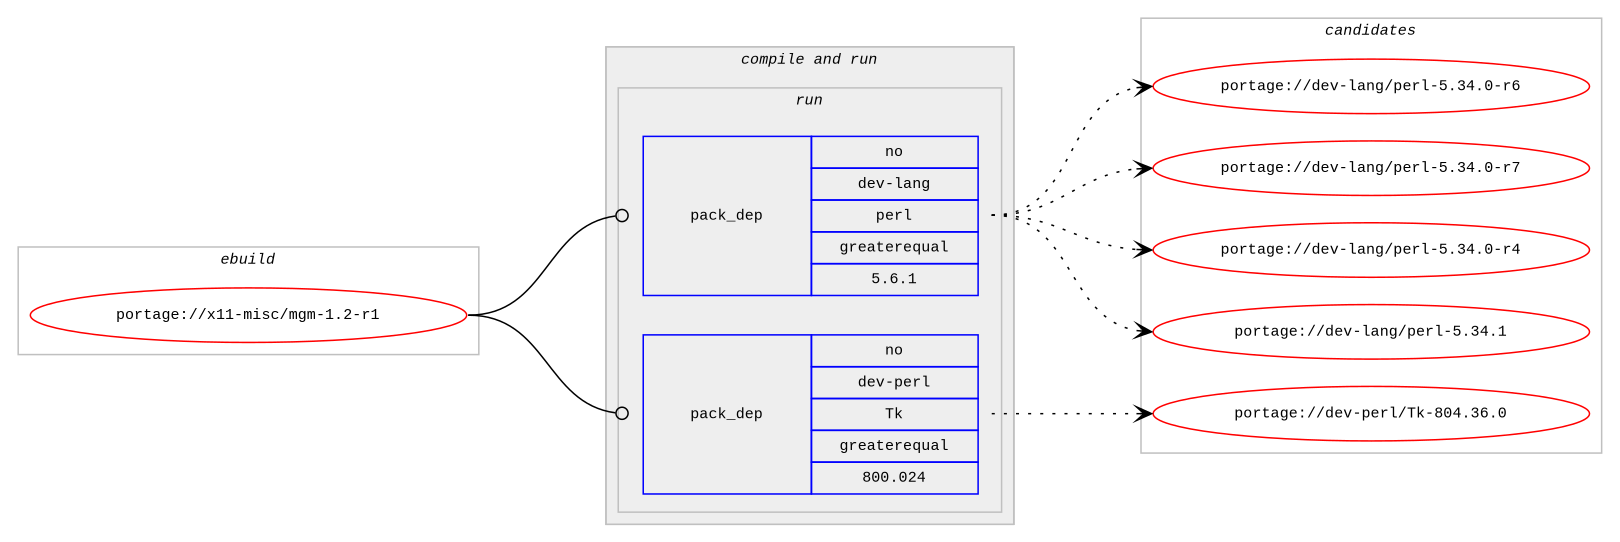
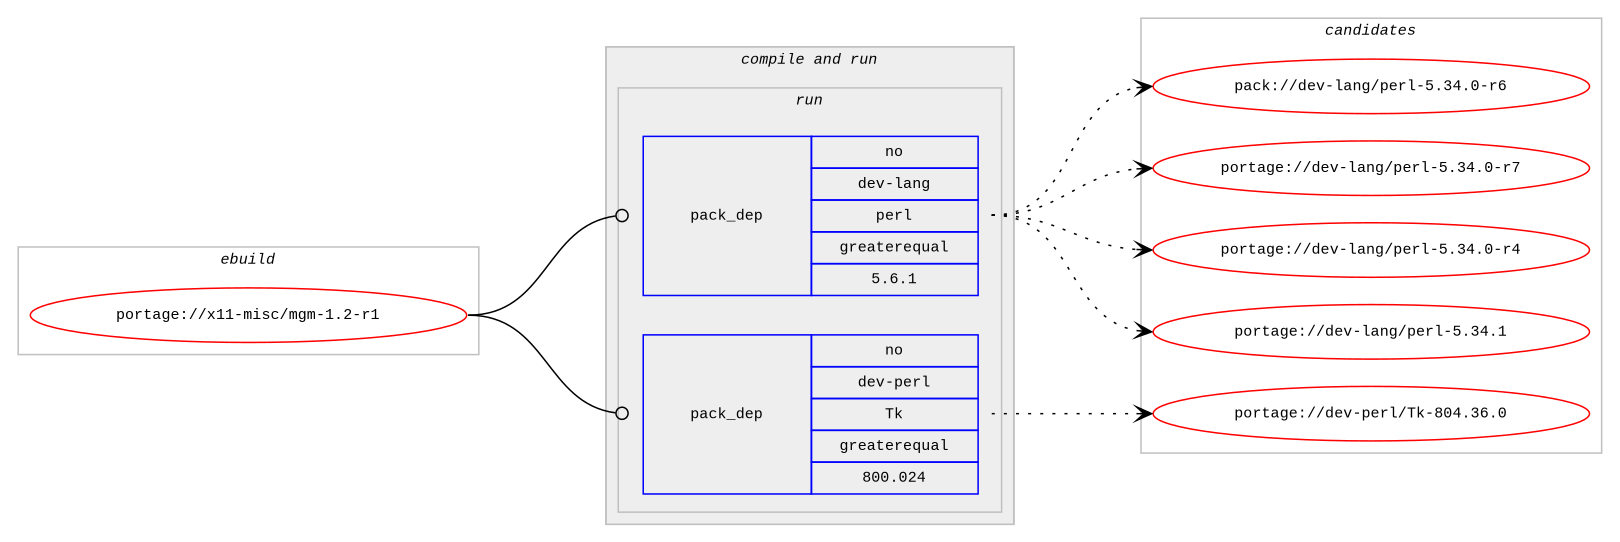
node "portage://dev-lang/perl-5.34.0-r6": label "portage://dev-lang/perl-5.34.0-r6" -> "pack://dev-lang/perl-5.34.0-r6"
